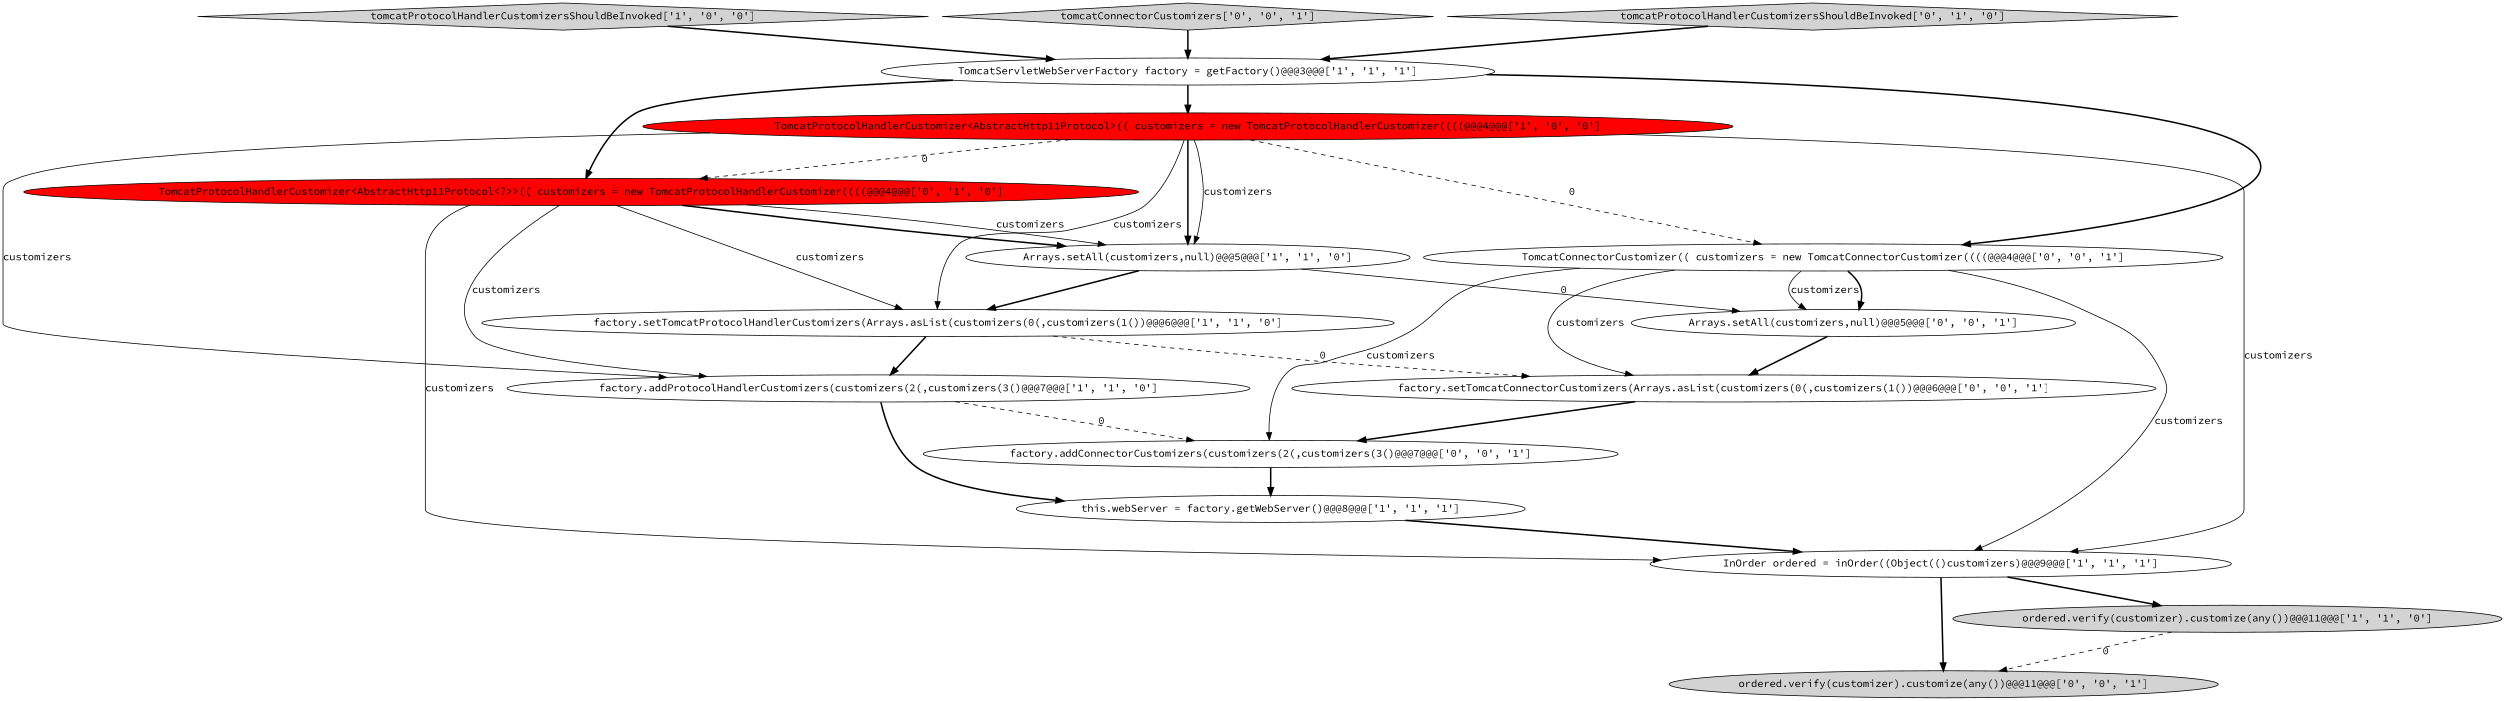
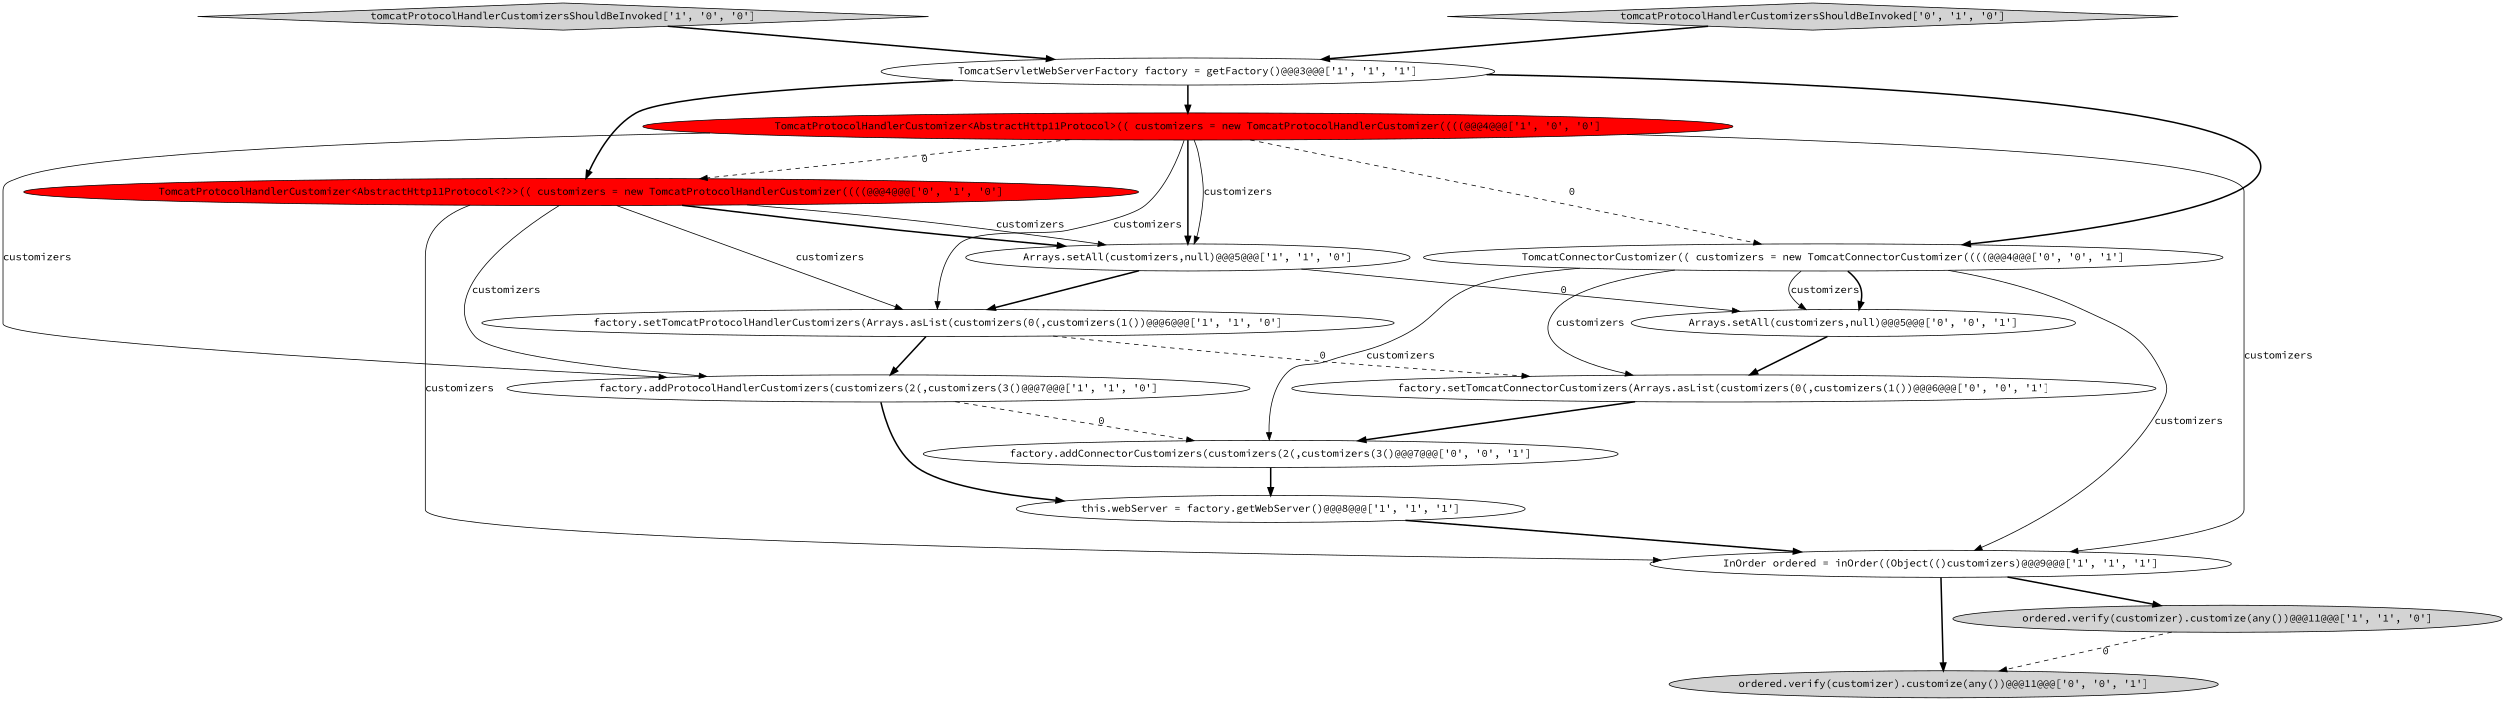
node "tomcatConnectorCustomizers['0', '0', '1']": removed
